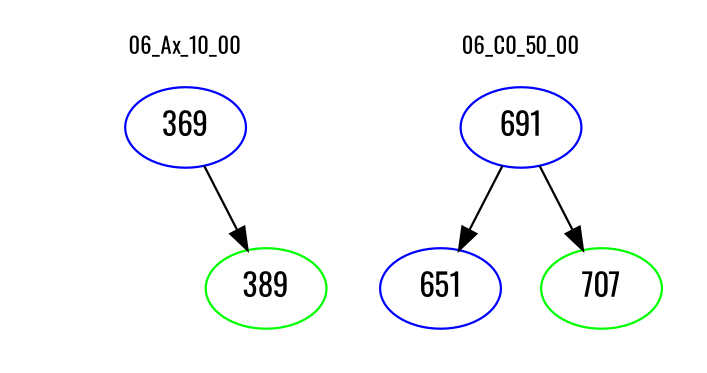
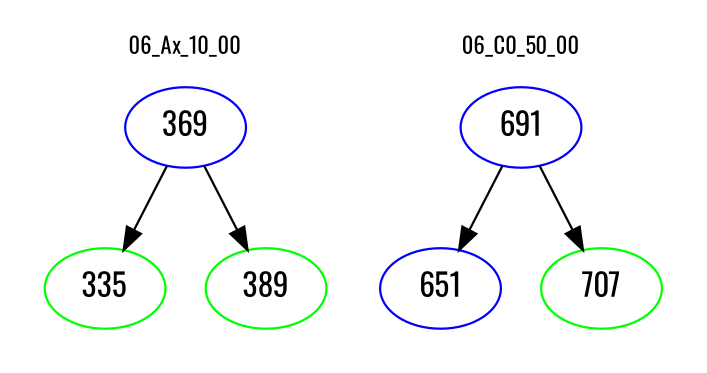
node "335": added
